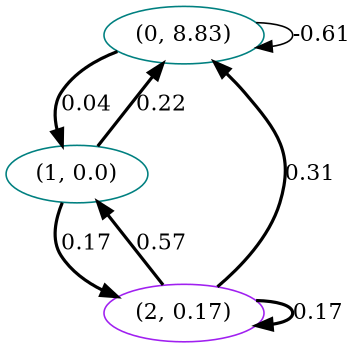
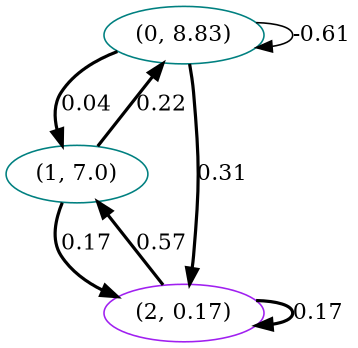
node "(1, 0.0)": label "(1, 0.0)" -> "(1, 7.0)"
edge "(2, 0.17)" -> "(0, 8.83)": reversed
